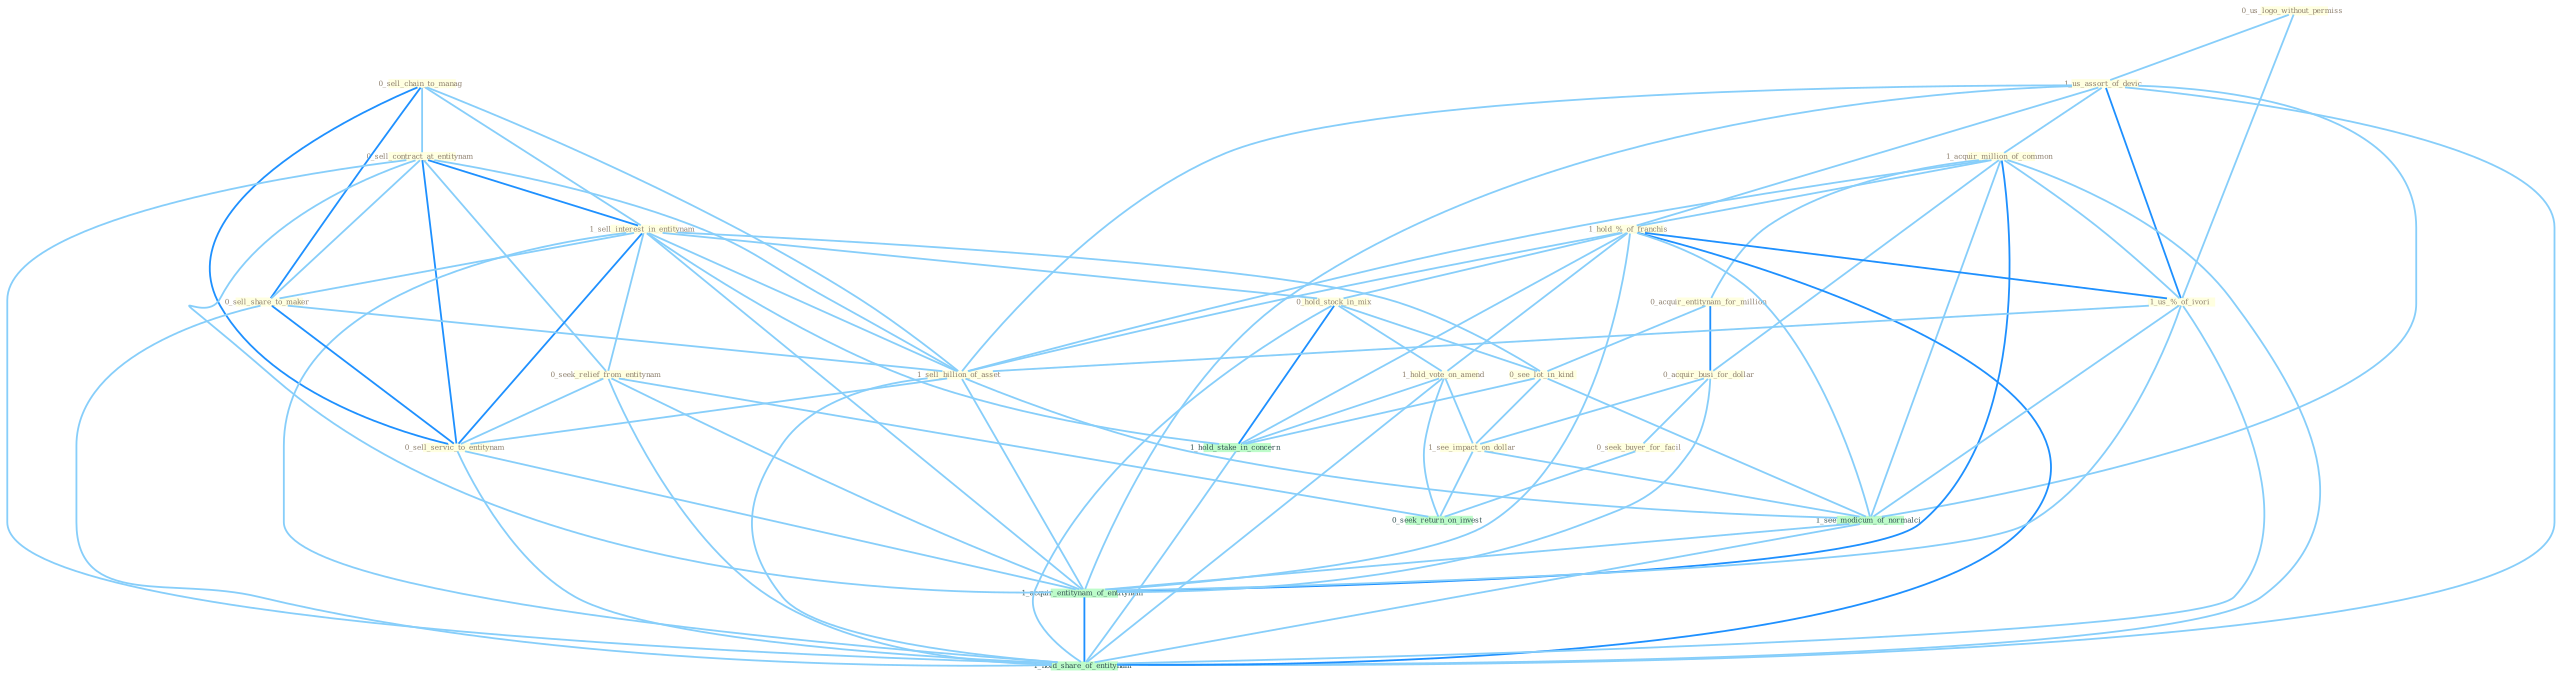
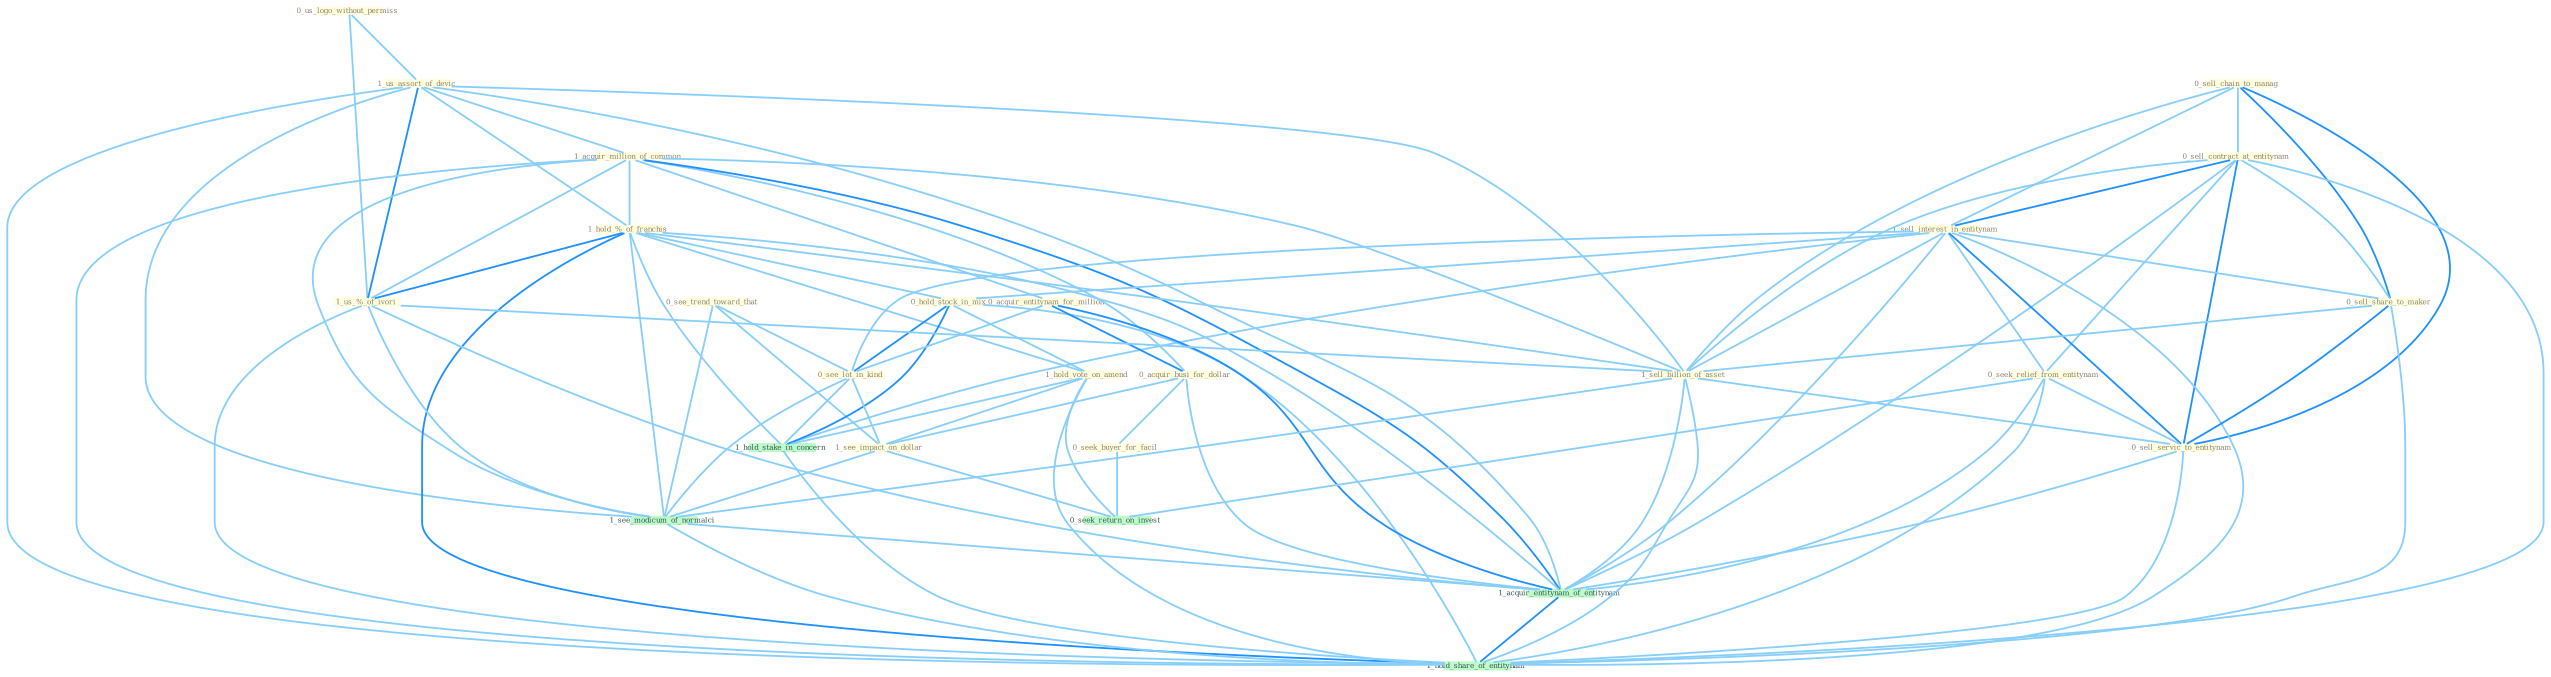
node "0_see_trend_toward_that": added
edge "0_hold_stock_in_mix" -- "0_see_lot_in_kind": color #87cefa -> #1e90ff
edge "0_acquir_entitynam_for_million" -- "1_acquir_entitynam_of_entitynam": added
